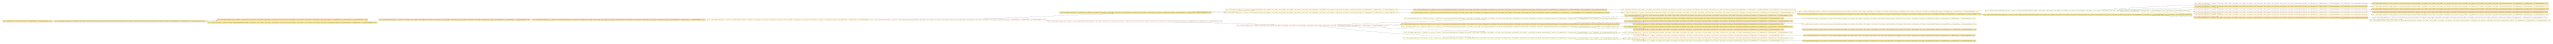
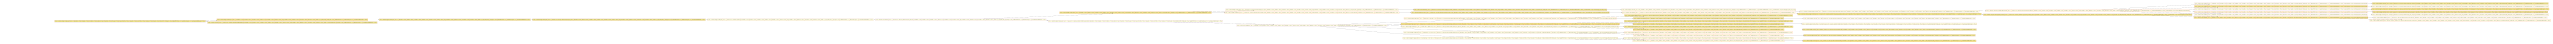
node "class = hierarchy": removed
